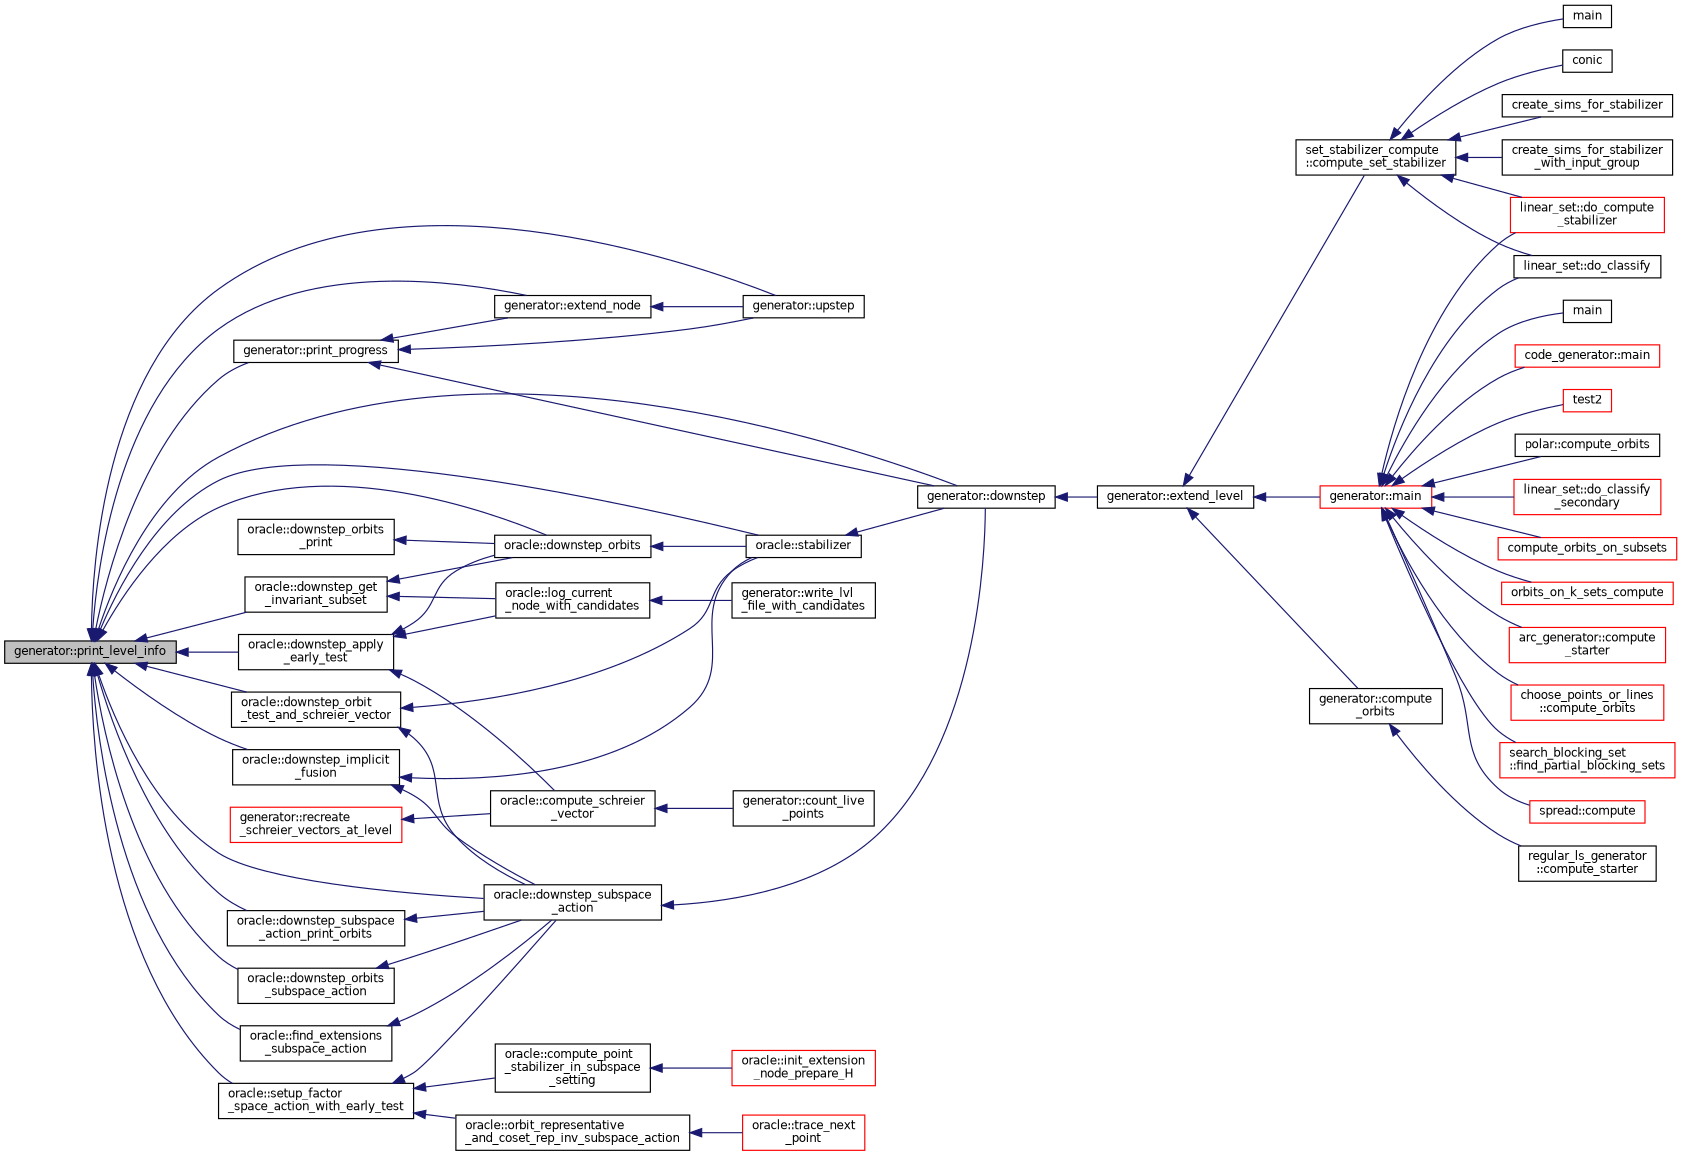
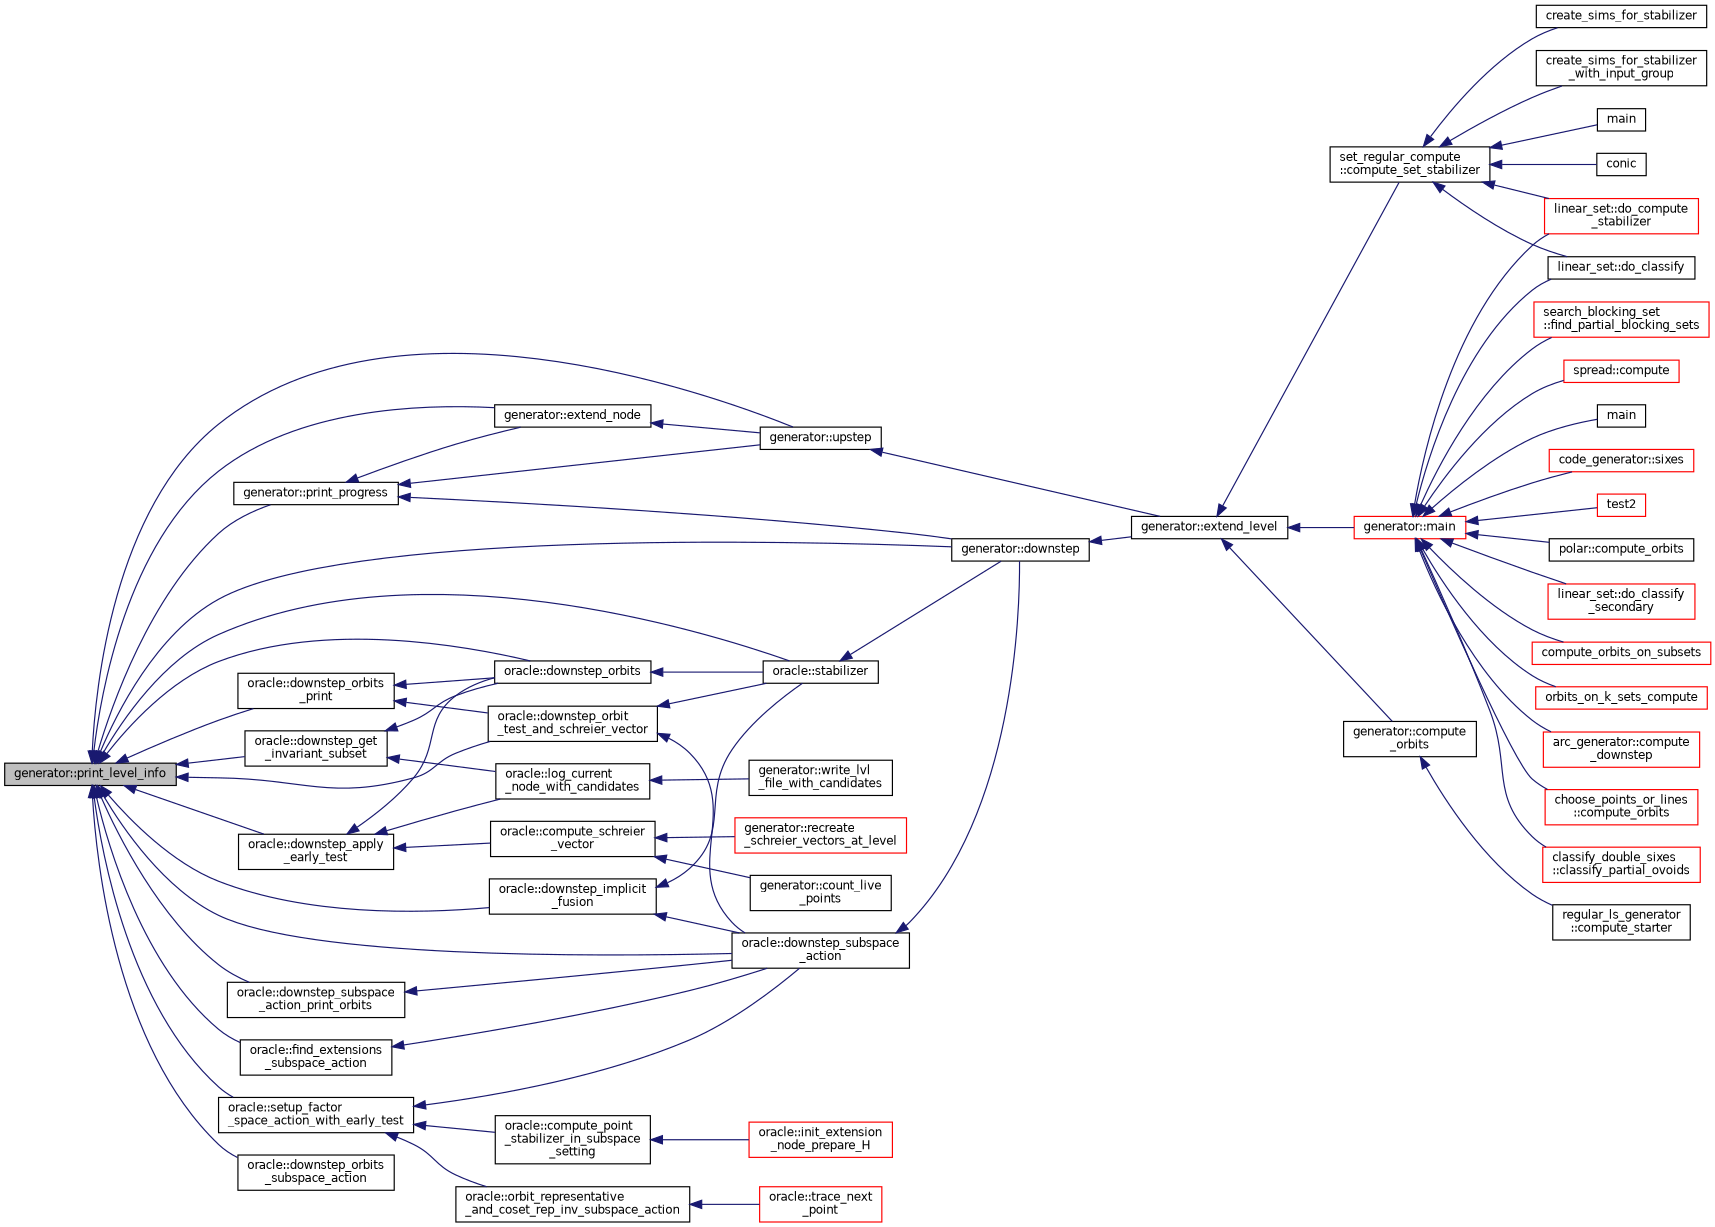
node "set_stabilizer_compute ::compute_set_stabilizer": label "set_stabilizer_compute ::compute_set_stabilizer" -> "set_regular_compute ::compute_set_stabilizer"
node "code_generator::main": label "code_generator::main" -> "code_generator::sixes"
edge "generator::extend_level" -> "generator::upstep": added
node "arc_generator::compute _starter": label "arc_generator::compute _starter" -> "arc_generator::compute _downstep"
edge "oracle::downstep_orbit _test_and_schreier_vector" -> "oracle::downstep_orbits _print": added
edge "oracle::downstep_orbits _print" -> "generator::print_level_info": added
edge "oracle::compute_schreier _vector" -> "generator::recreate _schreier_vectors_at_level": reversed
node "classify_double_sixes ::classify_partial_ovoids": added
edge "oracle::downstep_subspace _action" -> "oracle::downstep_orbits _subspace_action": removed
